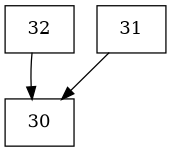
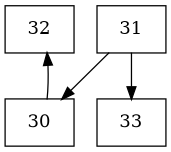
edge "32" -> "30": reversed
node "33": added
